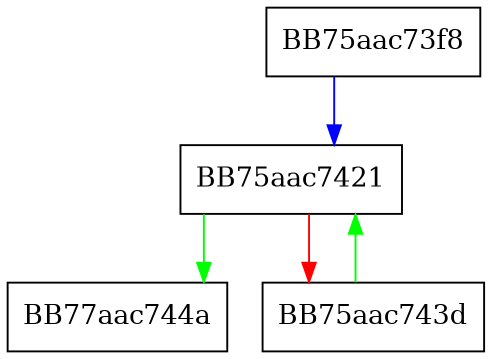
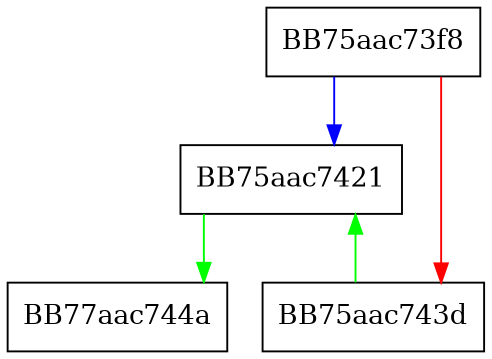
edge "BB75aac7421" -> "BB75aac743d": now "BB75aac73f8" -> "BB75aac743d"
